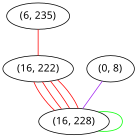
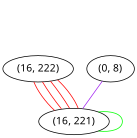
node "(6, 235)": removed
node "(16, 228)": label "(16, 228)" -> "(16, 221)"
